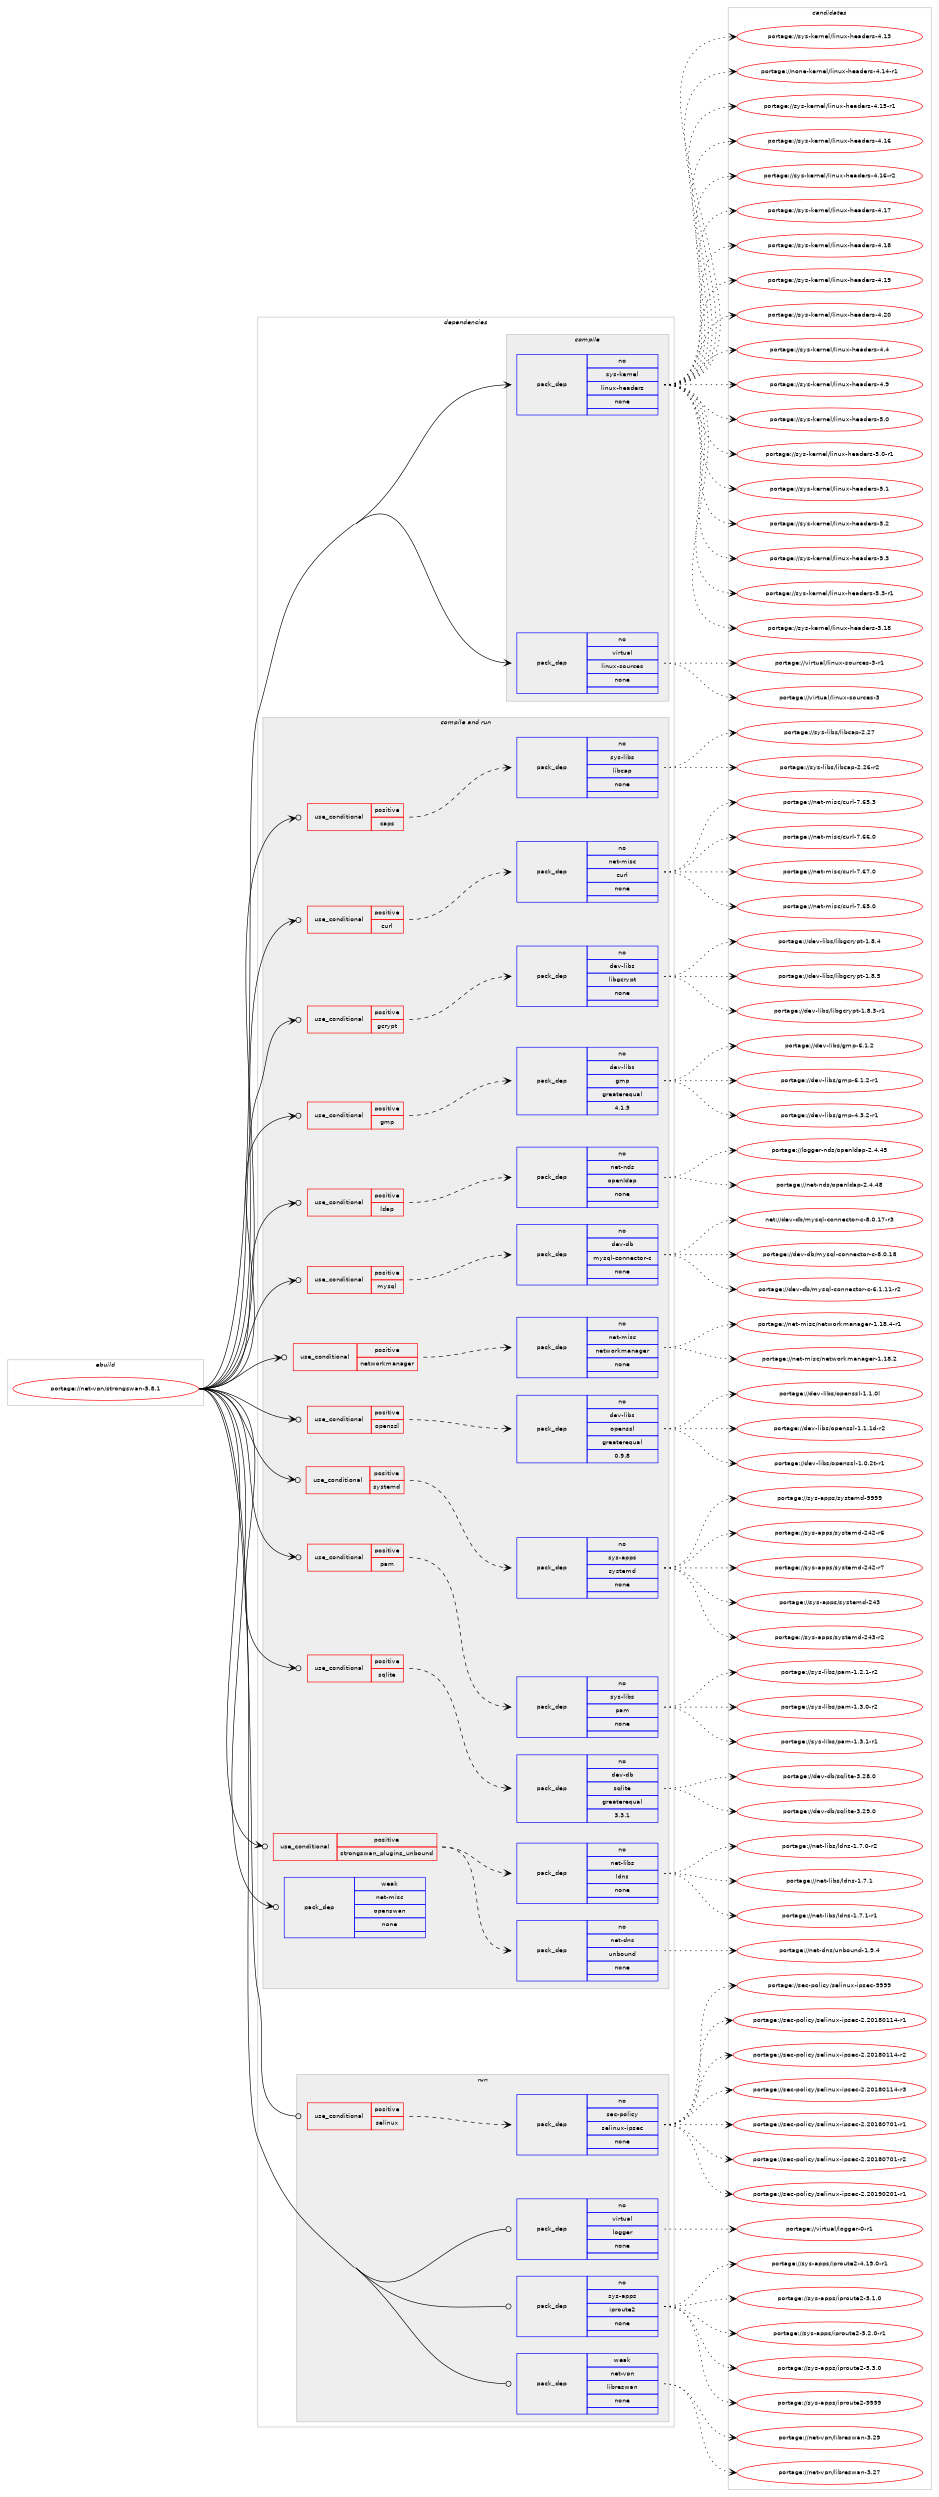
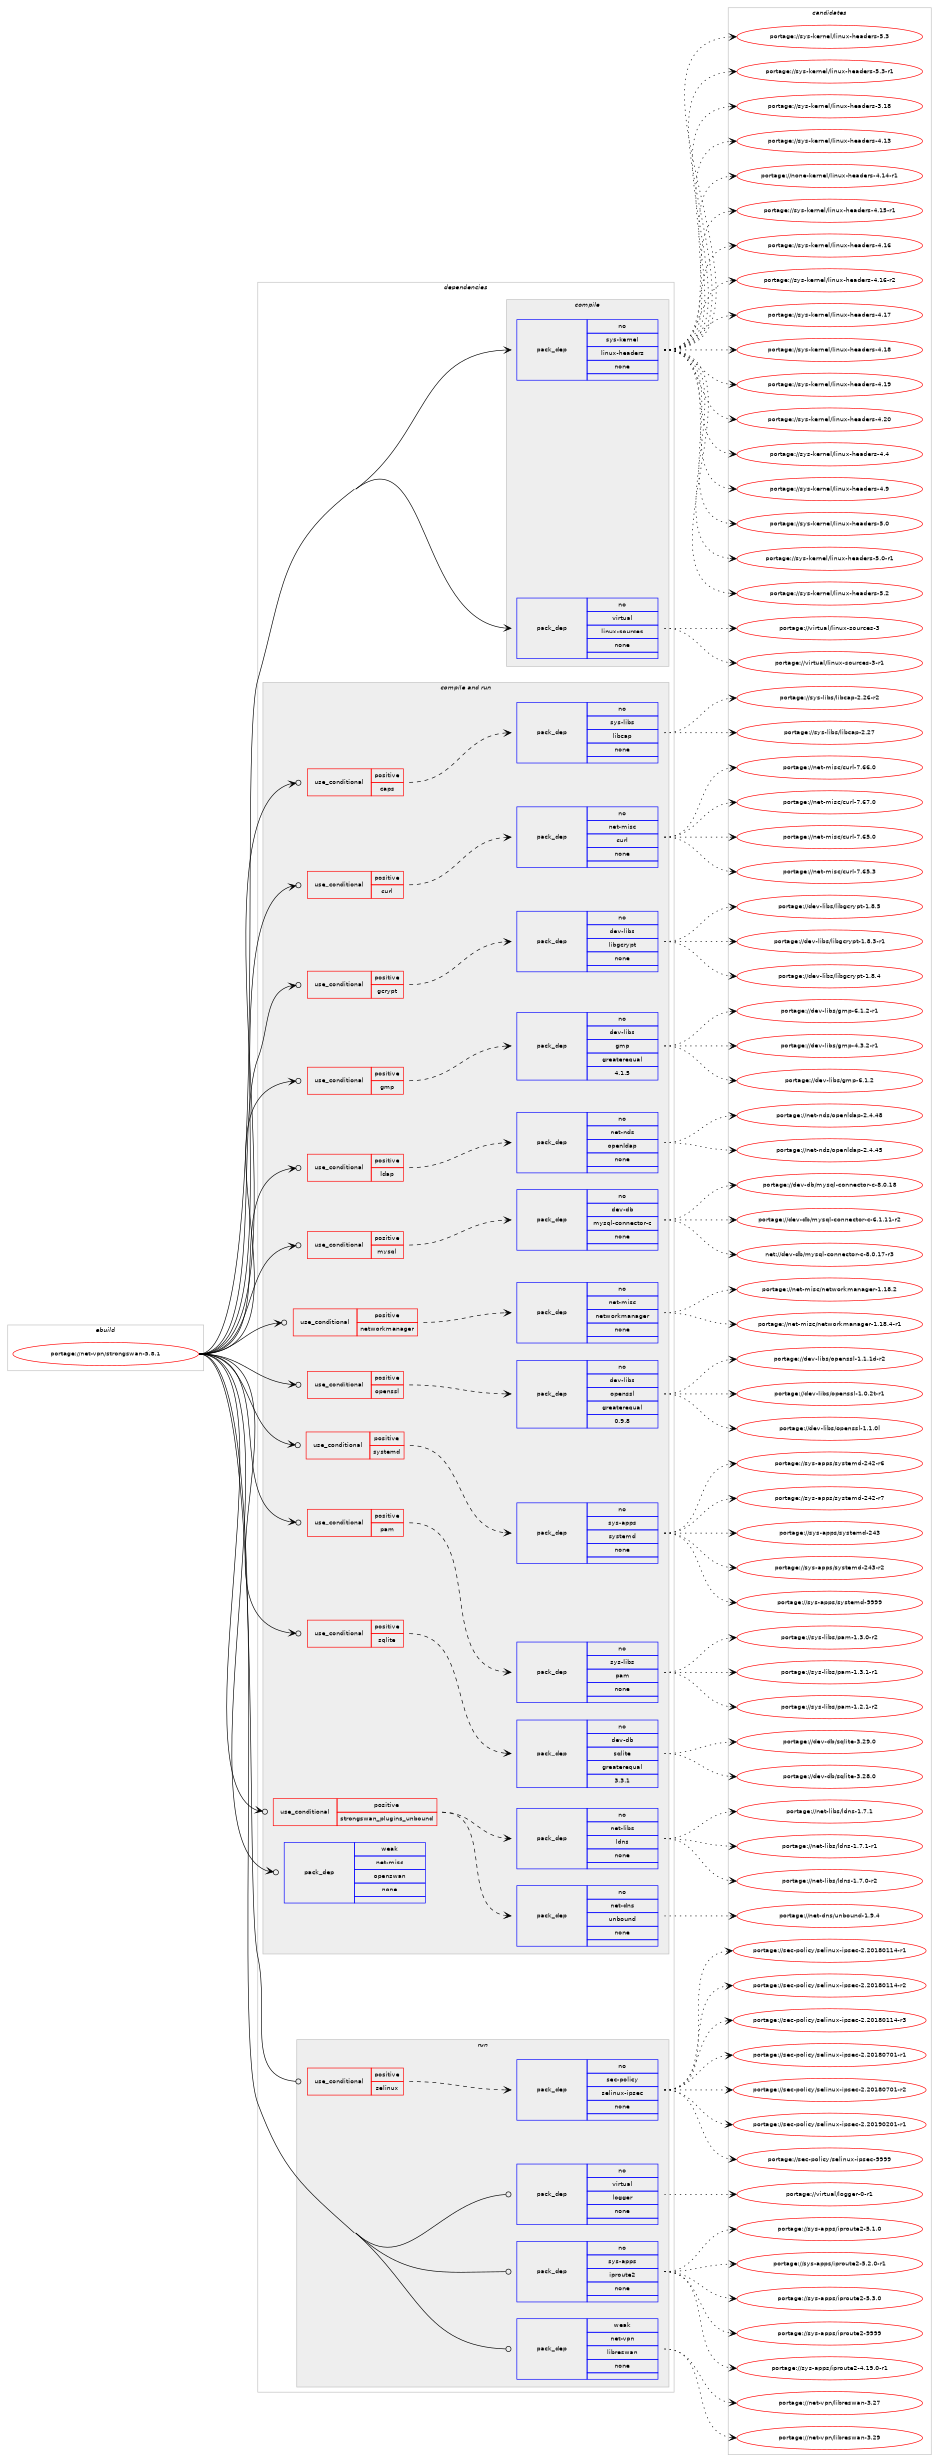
node "portage://sys-kernel/linux-headers-5.1": removed
node "portage://logger-nds/openldap-2.4.45": label "portage://logger-nds/openldap-2.4.45" -> "portage://net-nds/openldap-2.4.45"
